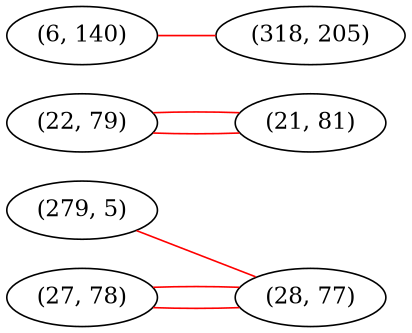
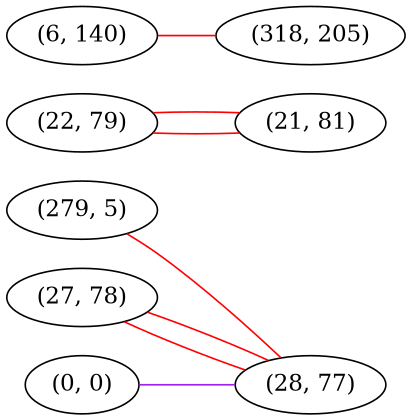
node "(0, 0)": added
